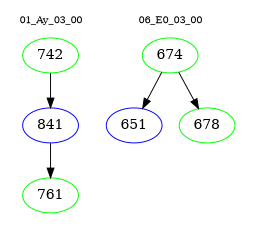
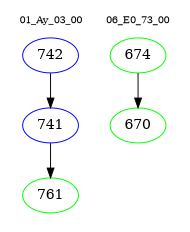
cluster "06_E0_03_00": label "06_E0_03_00" -> "06_E0_73_00"
node "742": color green -> blue
node "841": label "841" -> "741"
node "651": removed
node "678": label "678" -> "670"
